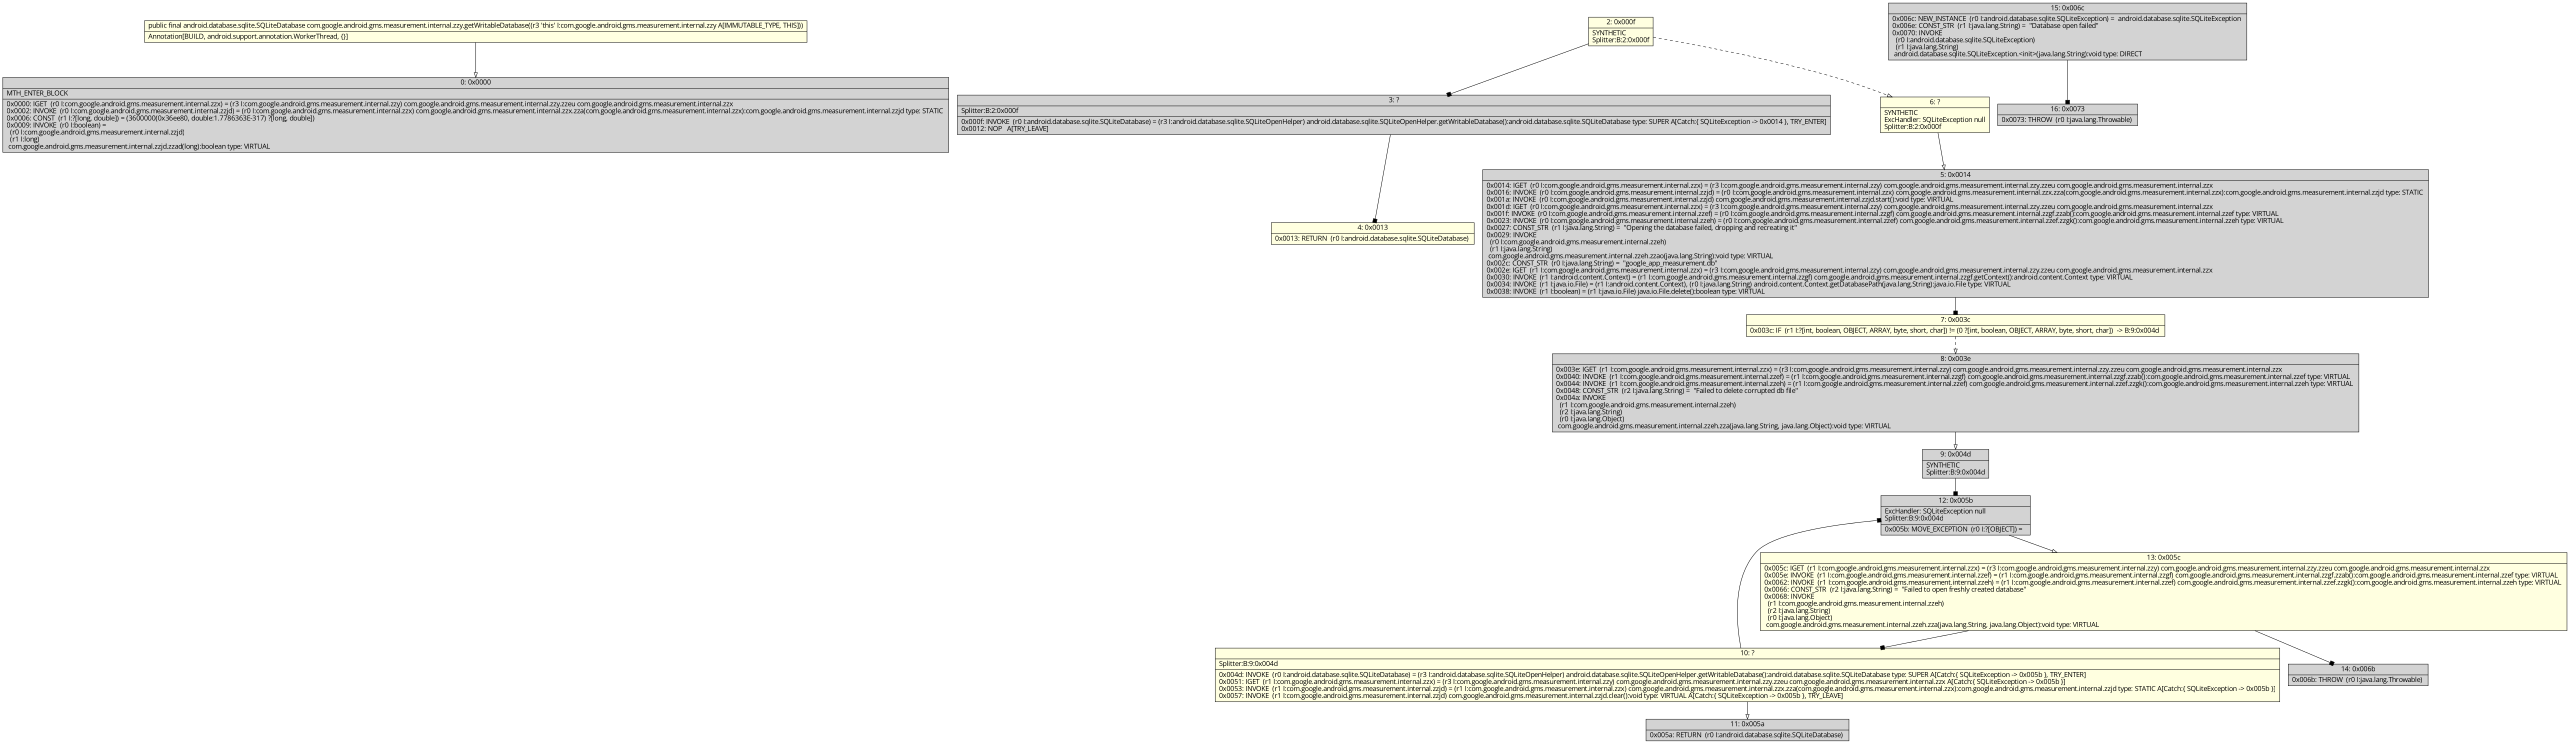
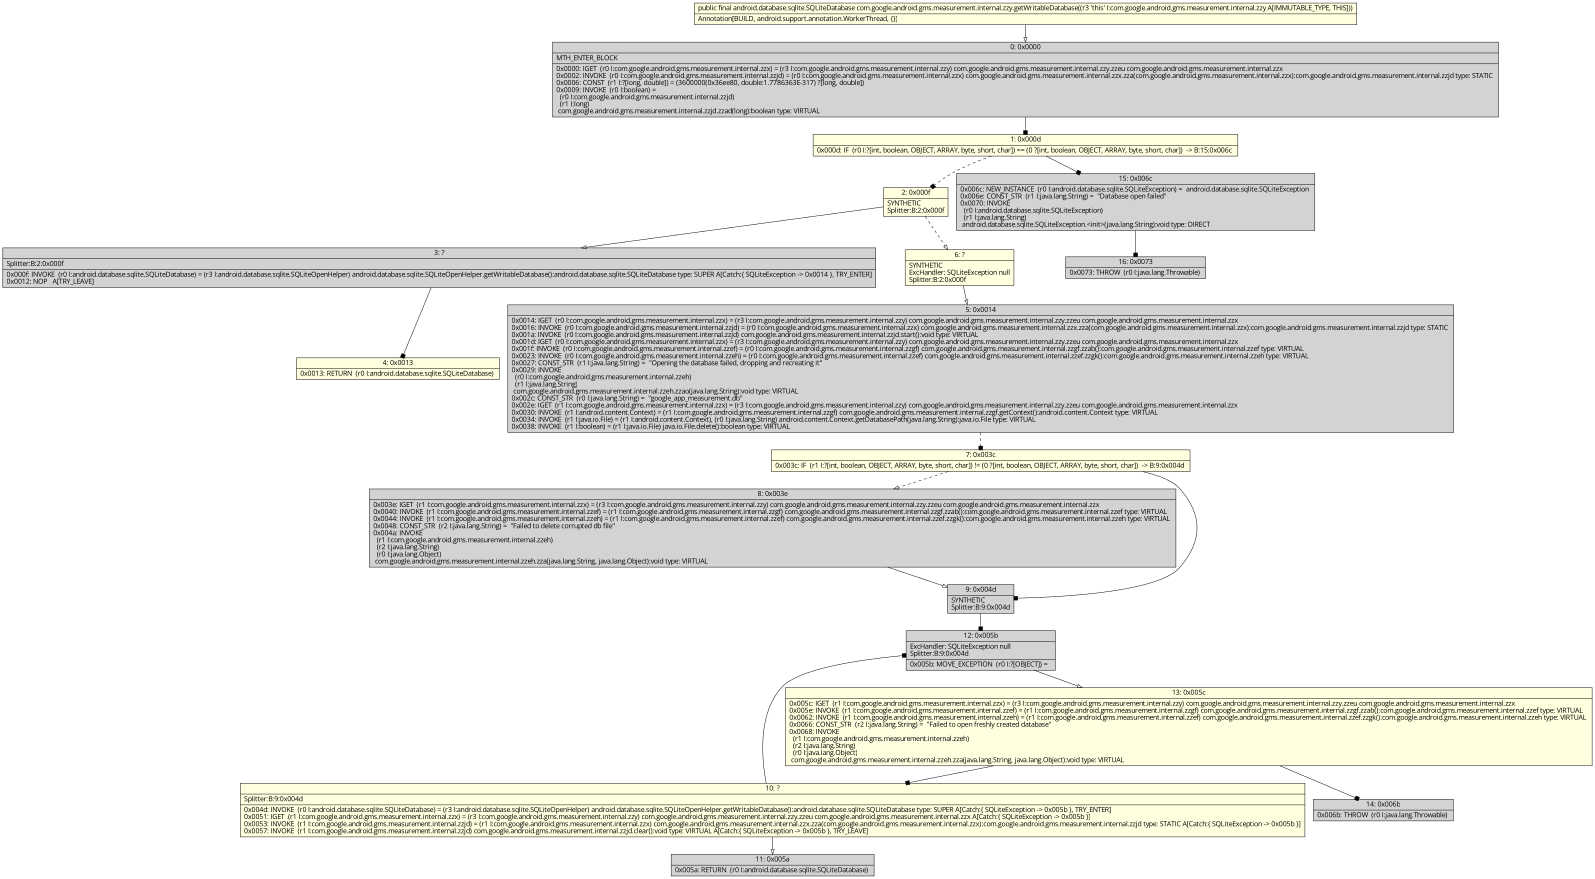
edge "2: 0x000f" -> "3: ?": arrowhead box -> onormal
node "1: 0x000d": added
edge "5: 0x0014" -> "7: 0x003c": style solid -> dashed
edge "7: 0x003c" -> "9: 0x004d": added
